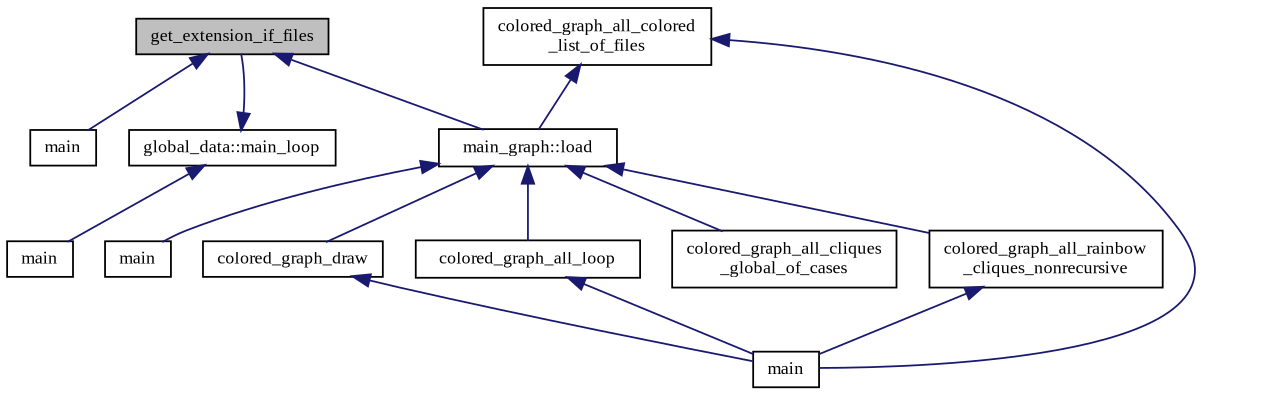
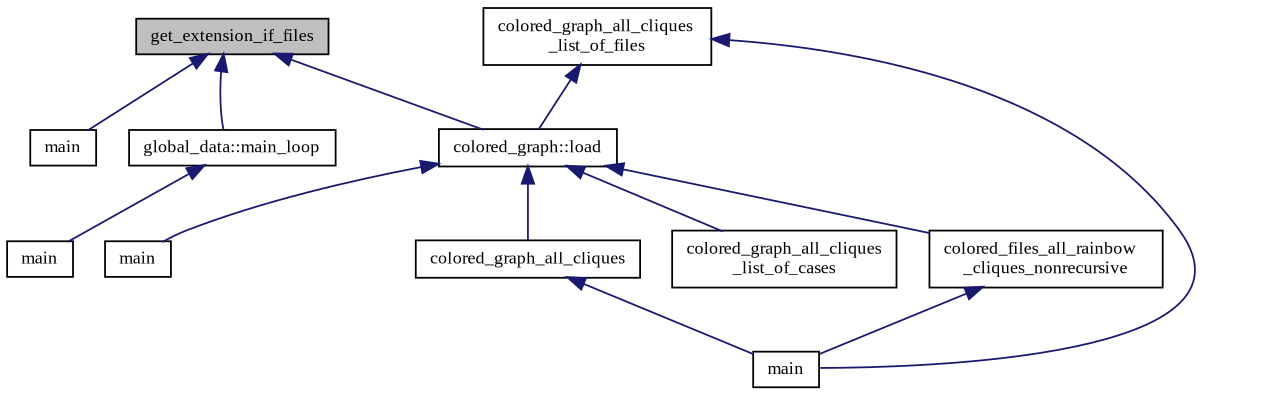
node "colored_graph_all_colored _list_of_files": label "colored_graph_all_colored _list_of_files" -> "colored_graph_all_cliques _list_of_files"
edge "get_extension_if_files" -> "global_data::main_loop": reversed
node "main_graph::load": label "main_graph::load" -> "colored_graph::load"
node "colored_graph_draw": removed
node "colored_graph_all_loop": label "colored_graph_all_loop" -> "colored_graph_all_cliques"
node "colored_graph_all_cliques _global_of_cases": label "colored_graph_all_cliques _global_of_cases" -> "colored_graph_all_cliques _list_of_cases"
node "colored_graph_all_rainbow _cliques_nonrecursive": label "colored_graph_all_rainbow _cliques_nonrecursive" -> "colored_files_all_rainbow _cliques_nonrecursive"
